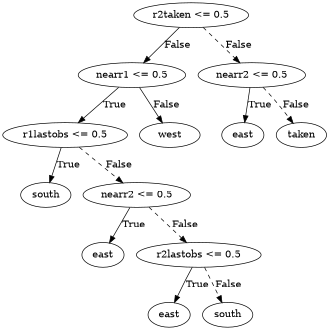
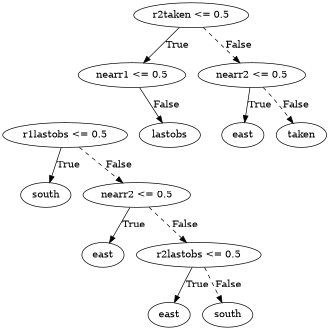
edge "r2taken <= 0.5" -> "nearr1 <= 0.5": label "False" -> "True"
edge "nearr1 <= 0.5" -> "r1lastobs <= 0.5": removed, label "True"
node "west": label "west" -> "lastobs"
